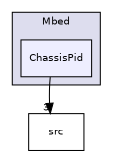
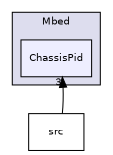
edge "ChassisPid" -> "src": reversed
